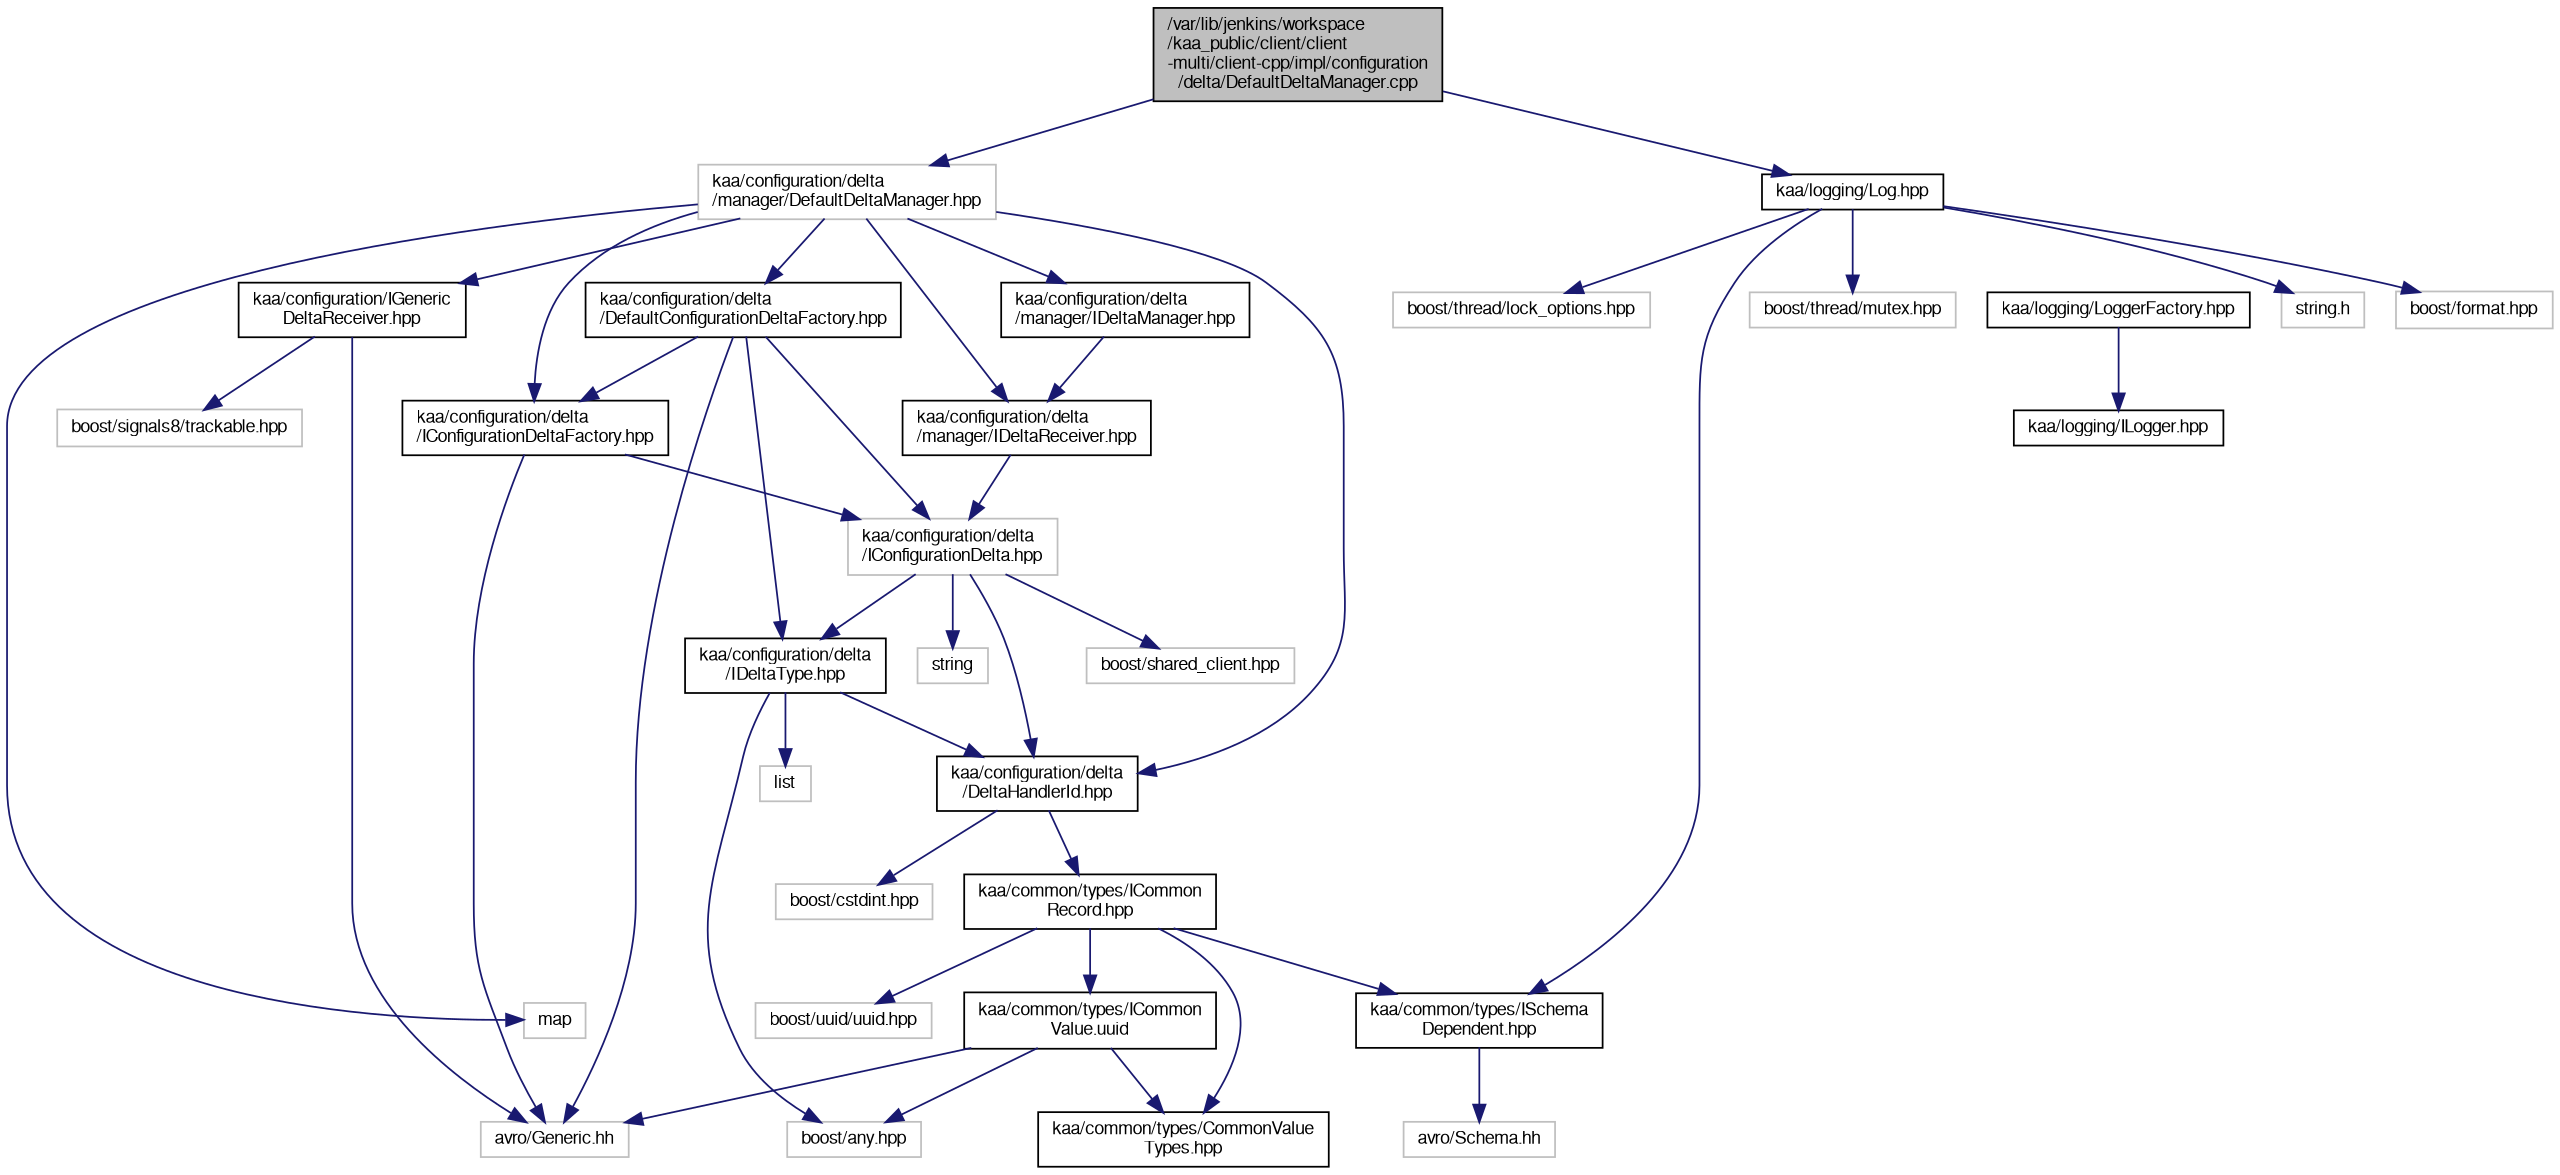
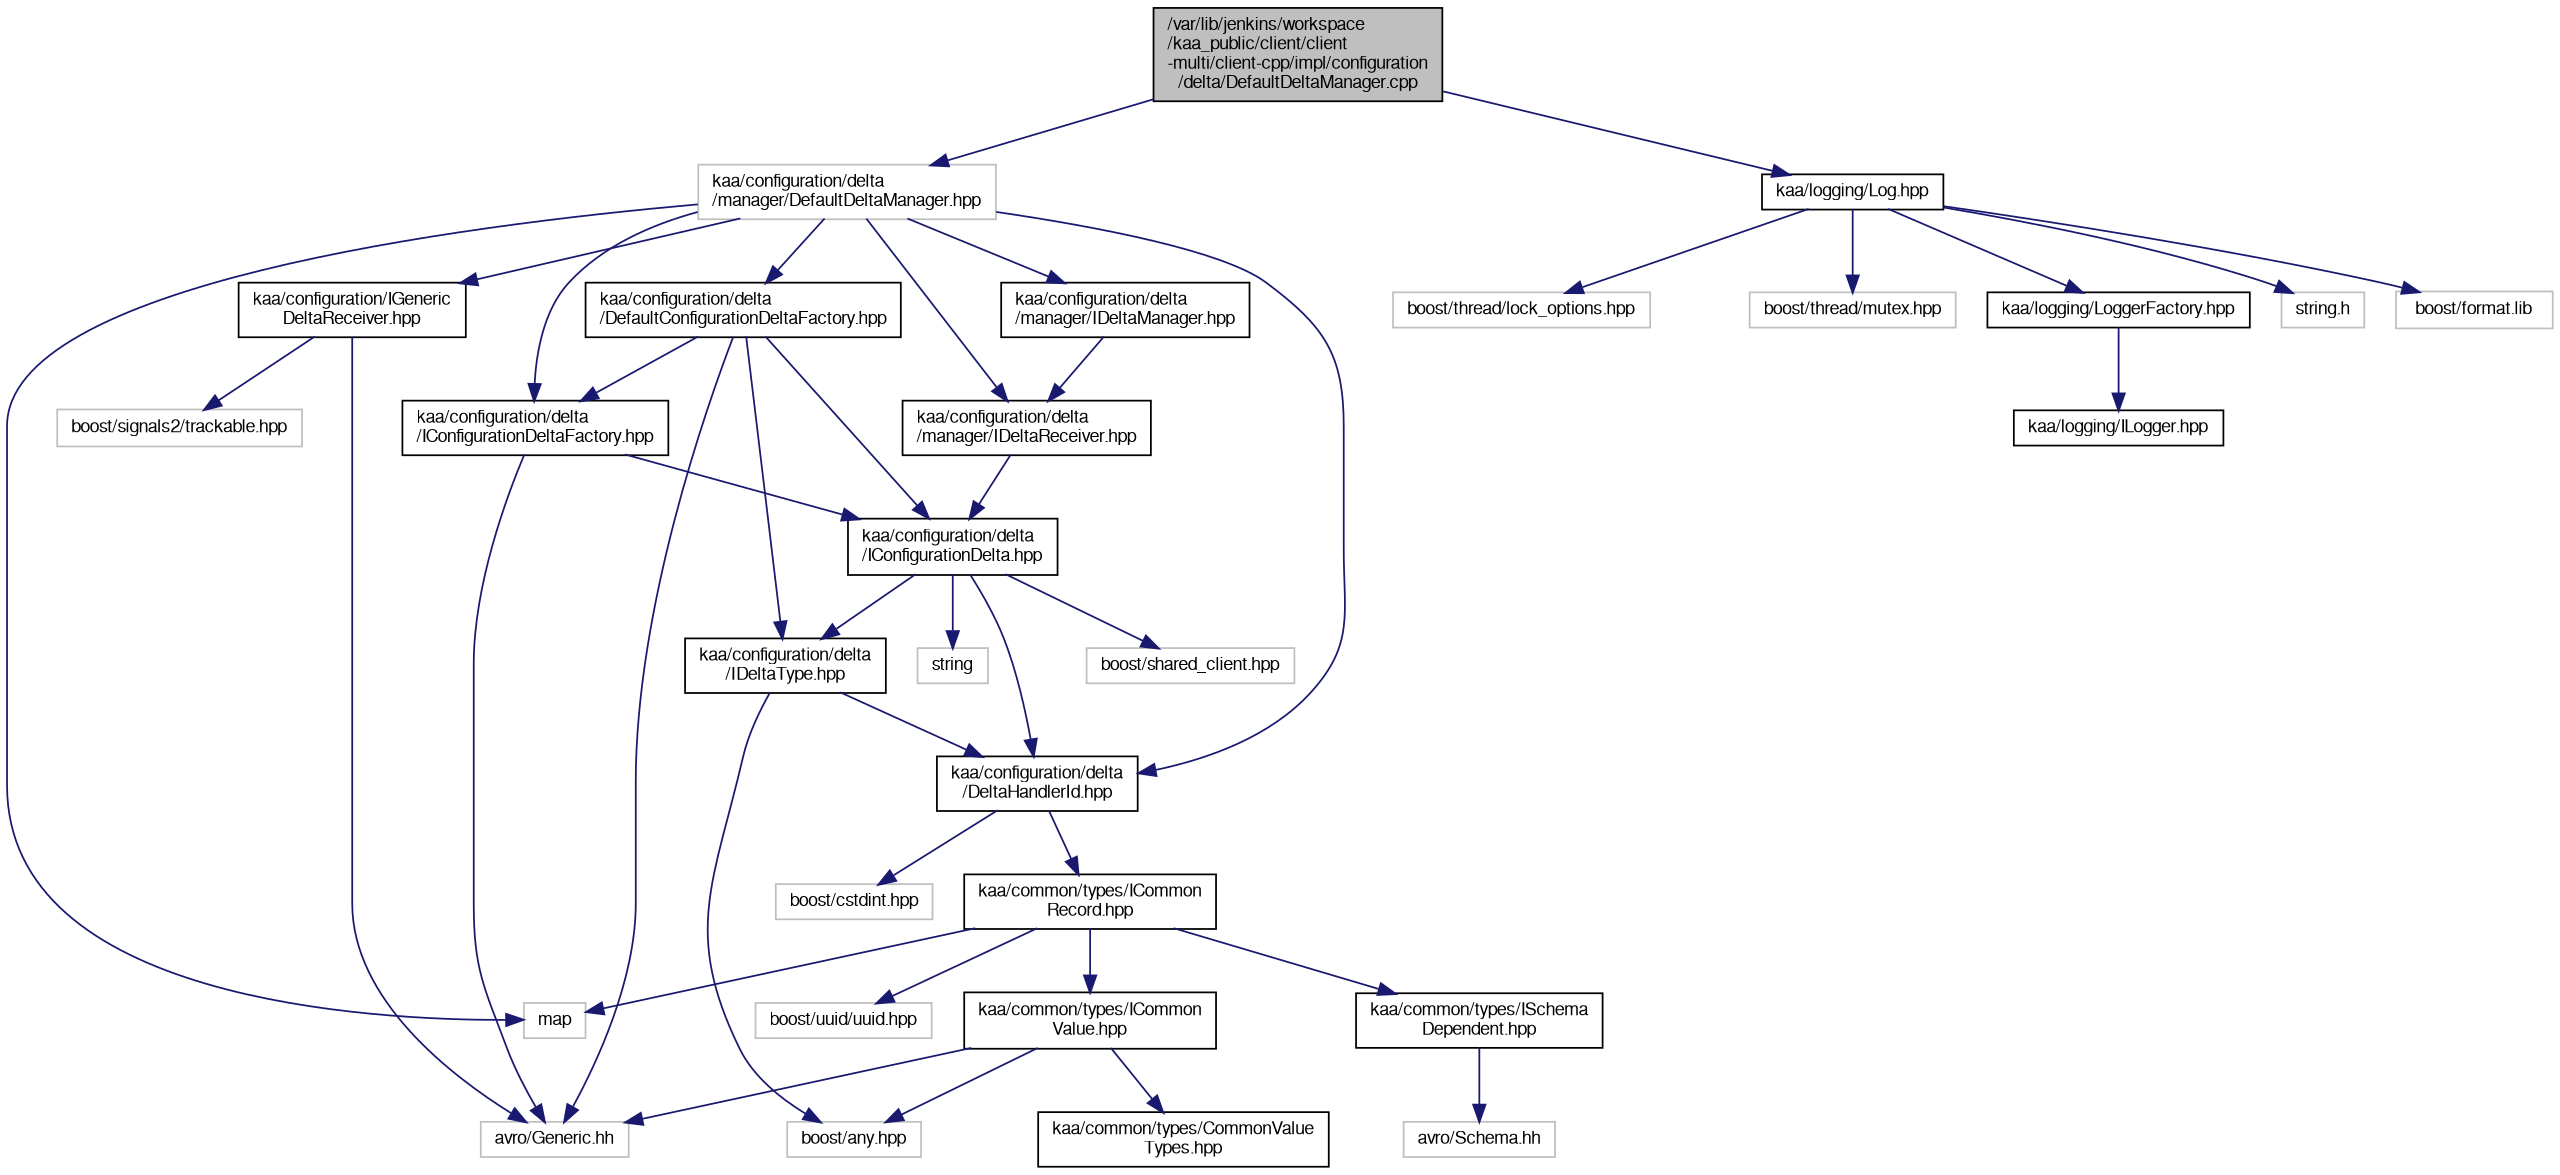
node "boost/format.hpp": label "boost/format.hpp" -> "boost/format.lib"
node "boost/signals8/trackable.hpp": label "boost/signals8/trackable.hpp" -> "boost/signals2/trackable.hpp"
node "kaa/configuration/delta /IConfigurationDelta.hpp": color grey75 -> black
edge "kaa/logging/Log.hpp" -> "kaa/common/types/ISchema Dependent.hpp": now "kaa/logging/Log.hpp" -> "kaa/logging/LoggerFactory.hpp"
node "list": removed
edge "kaa/common/types/ICommon Record.hpp" -> "kaa/common/types/CommonValue Types.hpp": now "kaa/common/types/ICommon Record.hpp" -> "map"
node "kaa/common/types/ICommon Value.uuid": label "kaa/common/types/ICommon Value.uuid" -> "kaa/common/types/ICommon Value.hpp"
